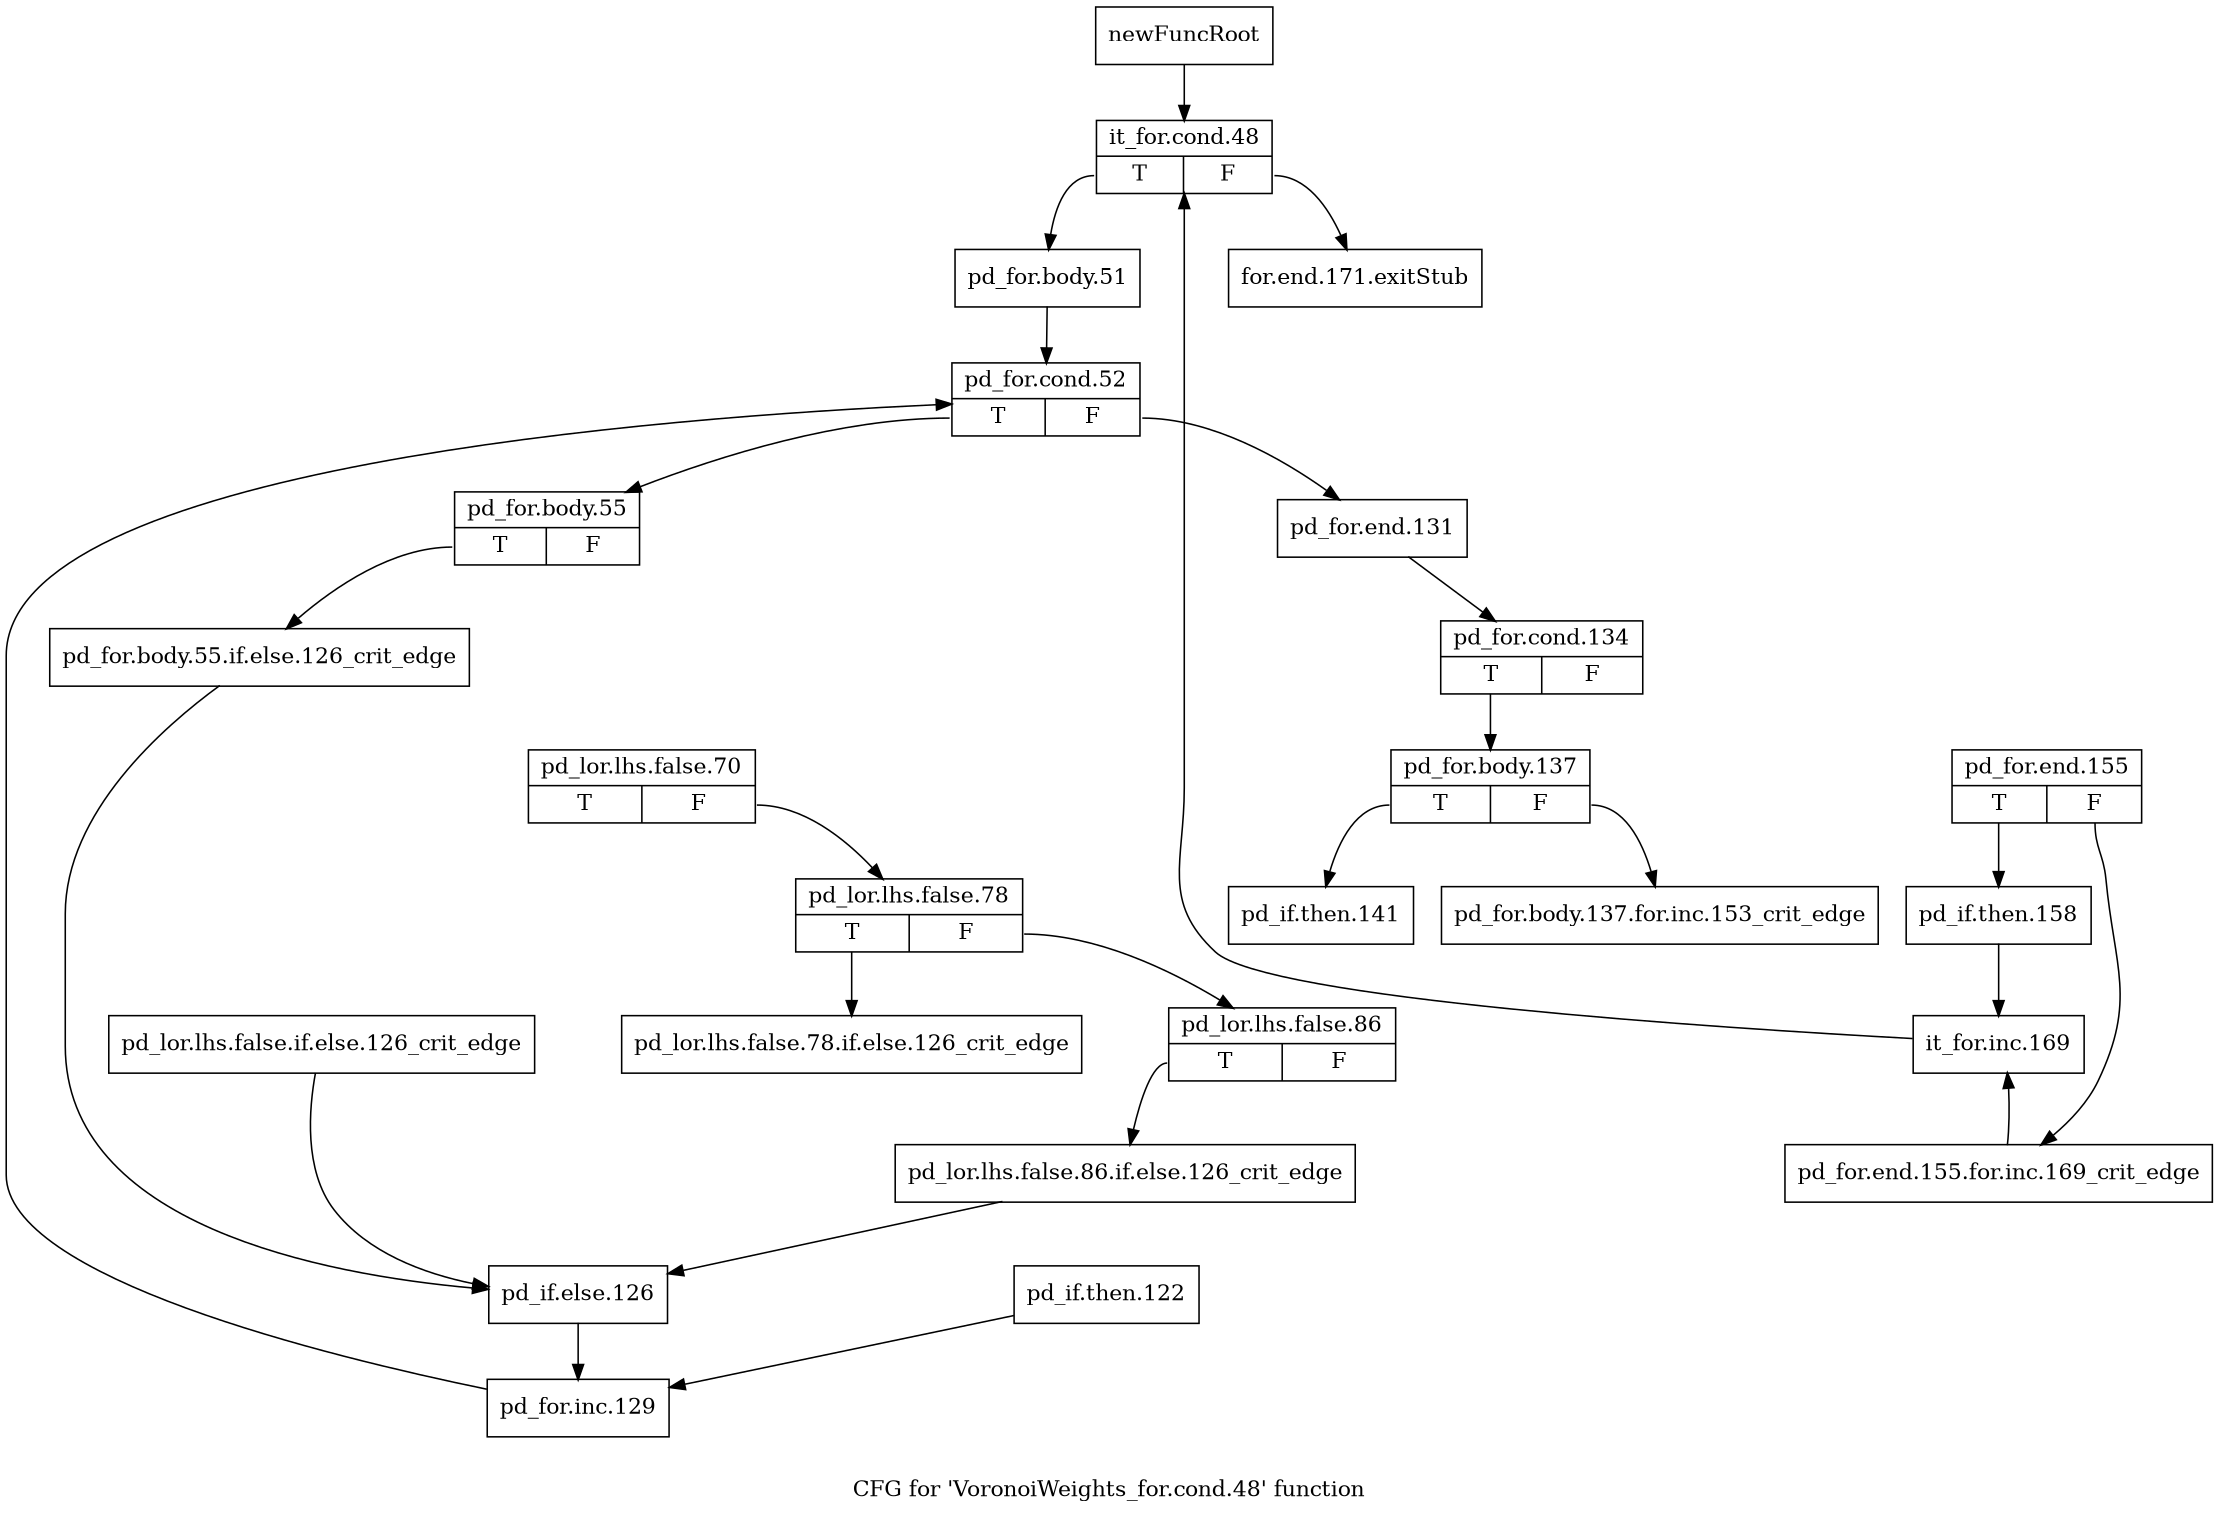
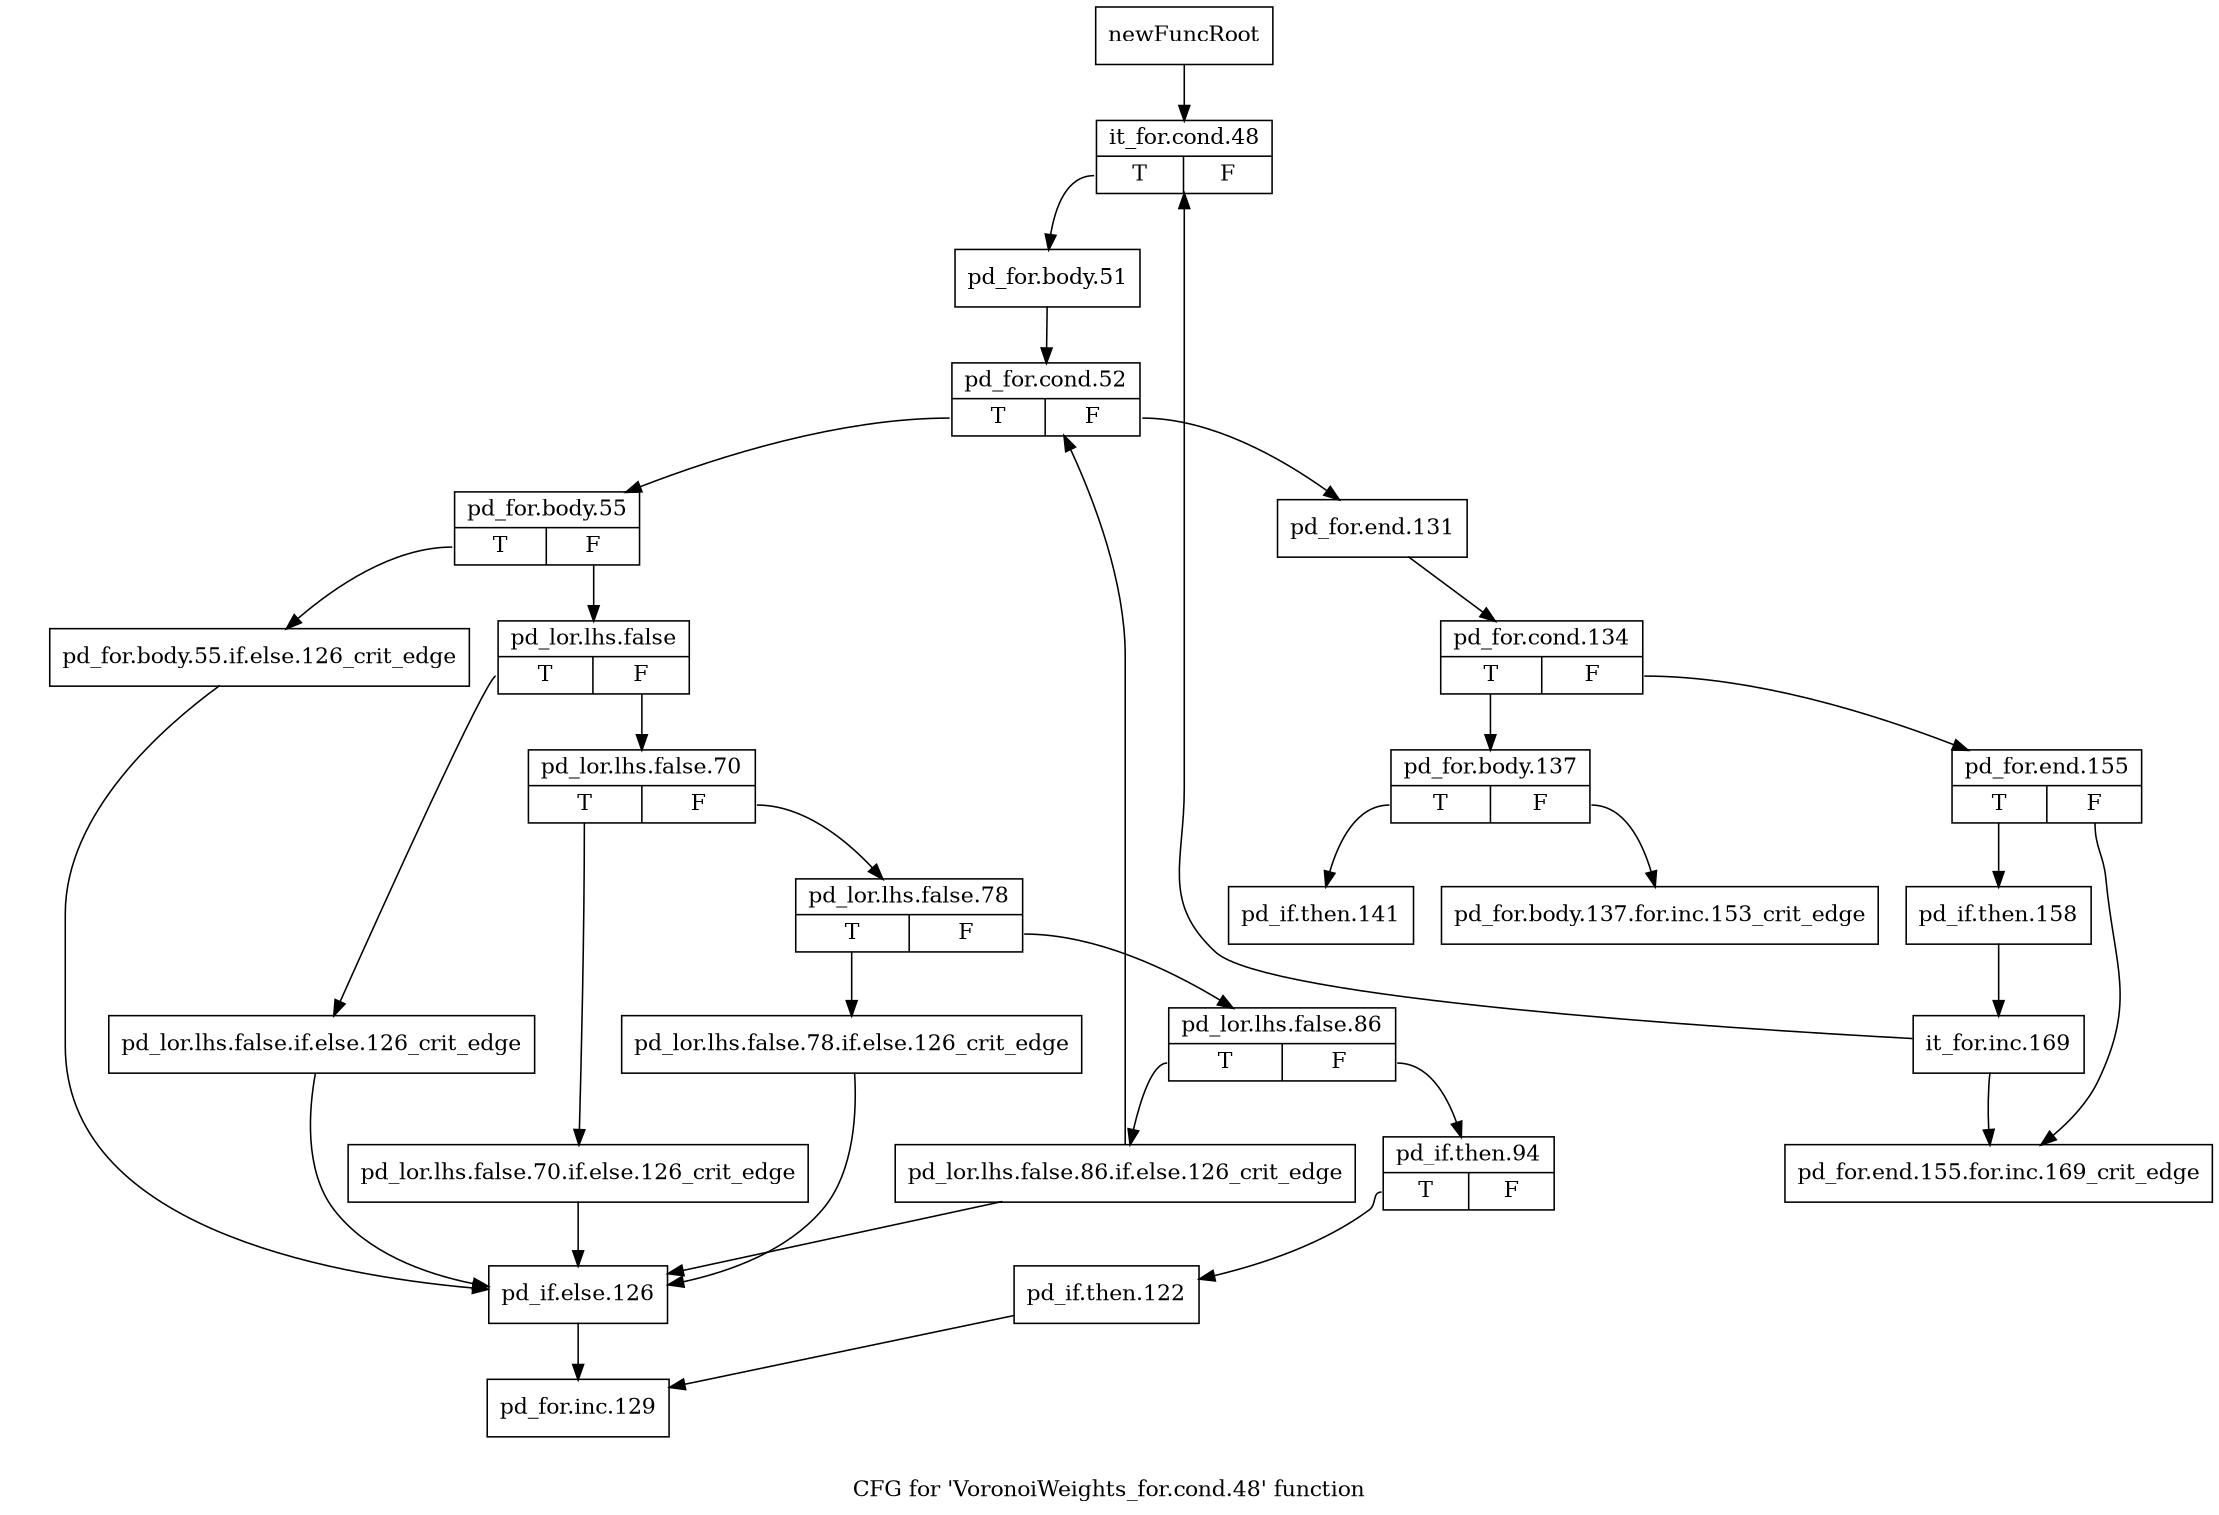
node "for.end.171.exitStub": removed
node "pd_lor.lhs.false": added
edge "pd_for.inc.129" -> "pd_for.cond.52": now "pd_lor.lhs.false.86.if.else.126_crit_edge" -> "pd_for.cond.52"
edge "pd_for.cond.134" -> "pd_for.end.155": added
edge "pd_for.end.155.for.inc.169_crit_edge" -> "it_for.inc.169": reversed
node "pd_lor.lhs.false.70.if.else.126_crit_edge": added
node "pd_if.then.94": added
edge "pd_lor.lhs.false.78.if.else.126_crit_edge" -> "pd_if.else.126": added
